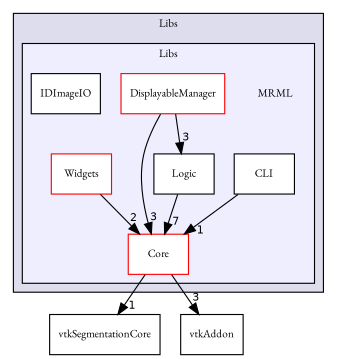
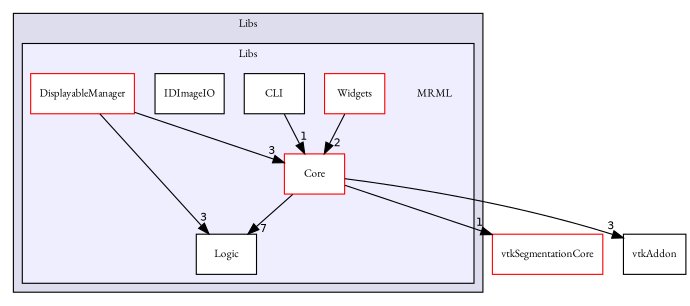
edge "Logic" -> "Core": reversed
node "vtkSegmentationCore": color black -> red
